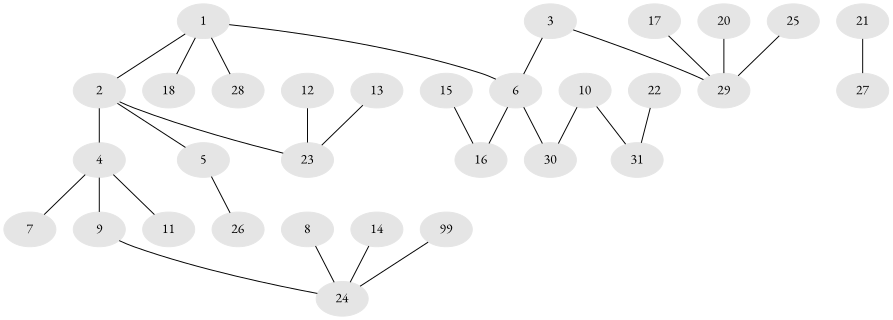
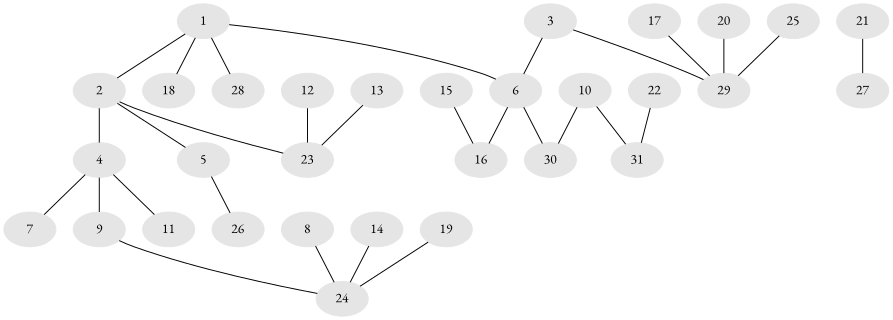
node "99": label "99" -> "19"
